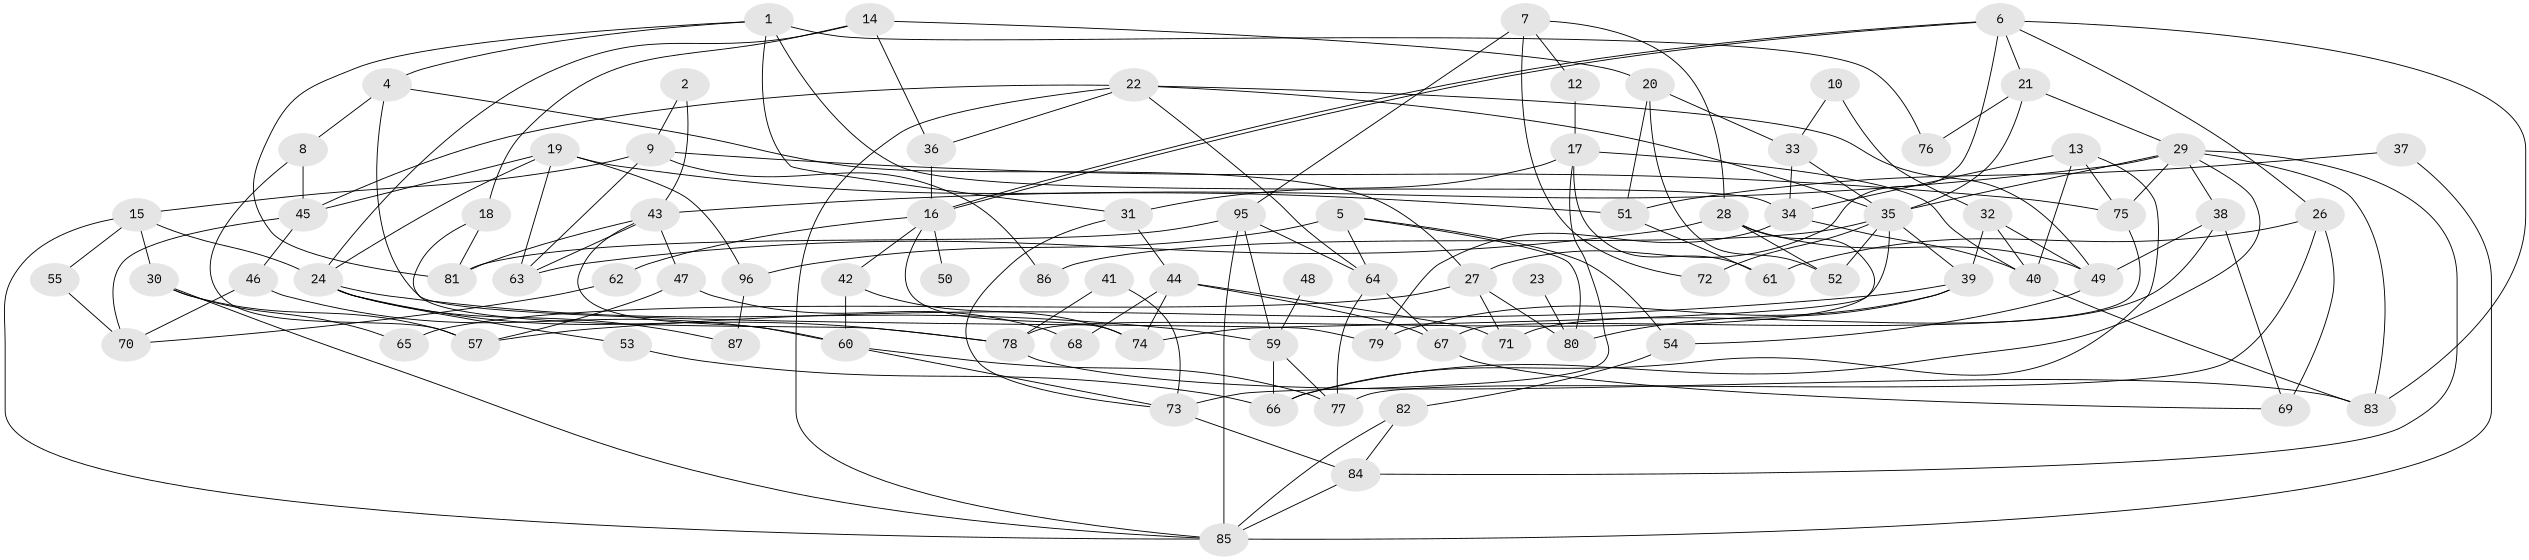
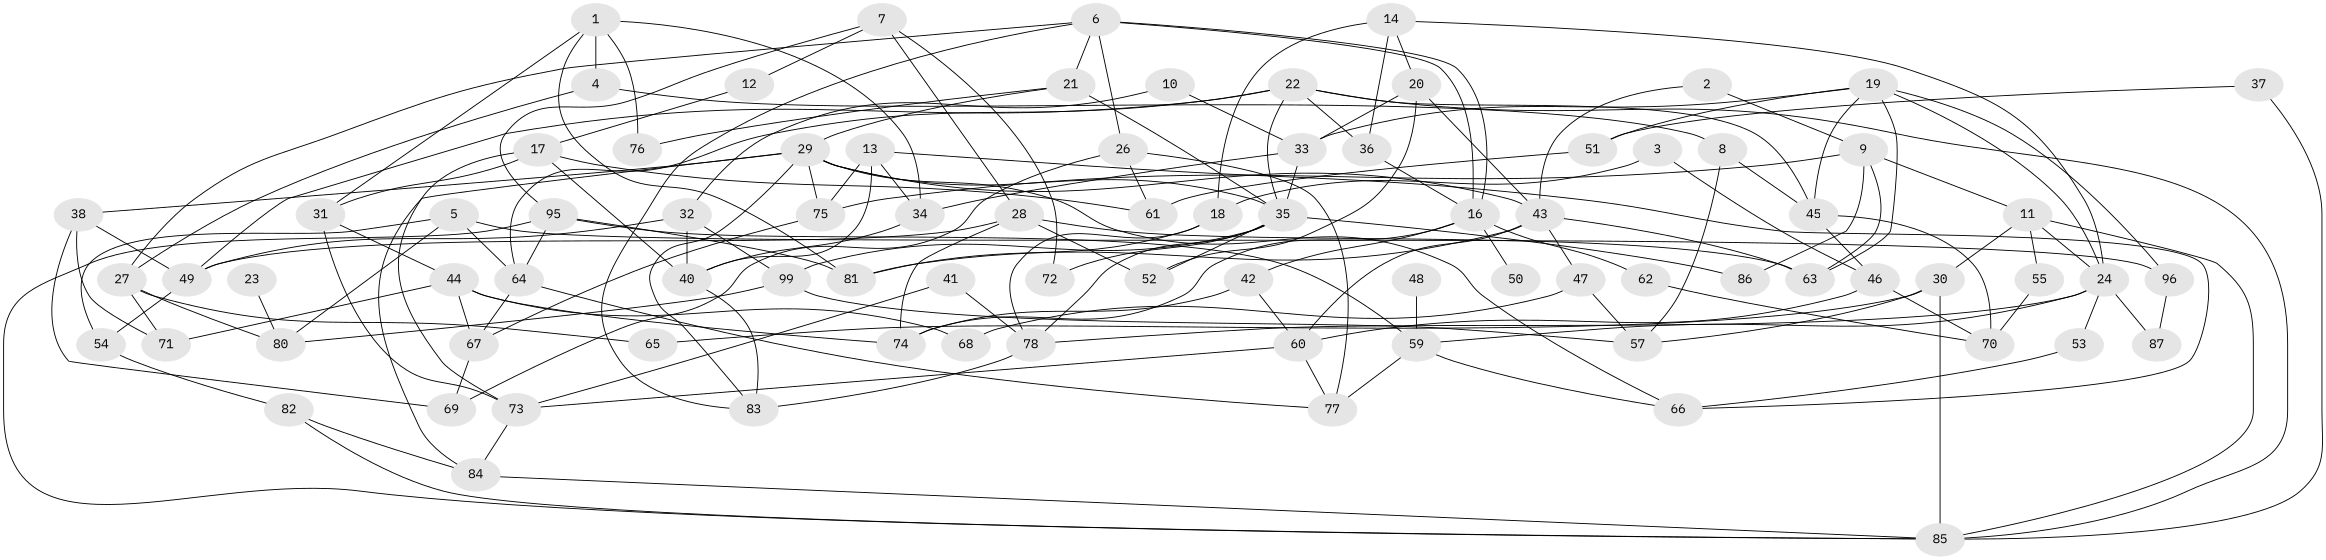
edge "19" -- "33": added
edge "20" -- "51": now "20" -- "43"
node "3": added
node "15": label "15" -> "11"
node "39": label "39" -> "99"
node "79": removed
